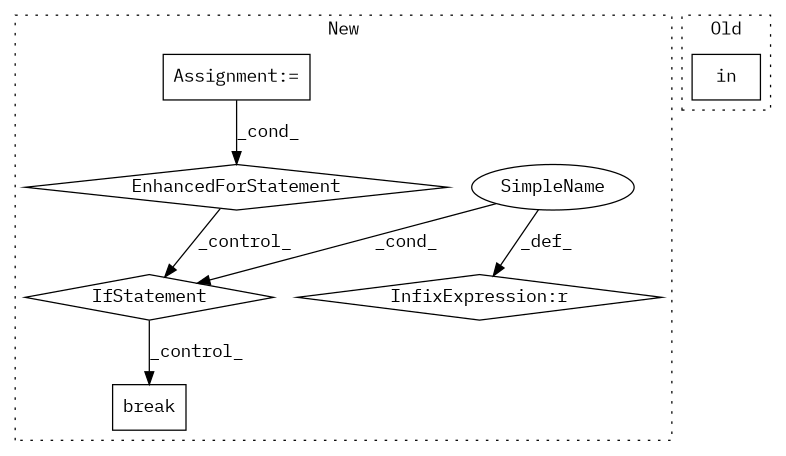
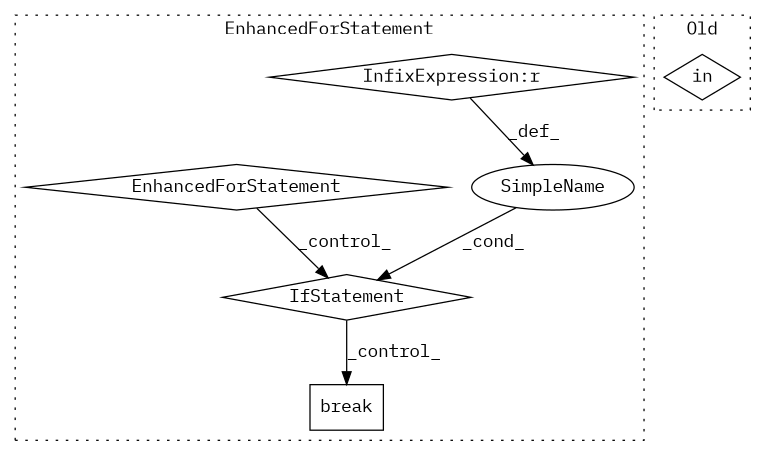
cluster "New": label "New" -> "EnhancedForStatement"
node "Assignment:=": removed
node "in": shape box -> diamond
edge "SimpleName" -> "InfixExpression:r": reversed
